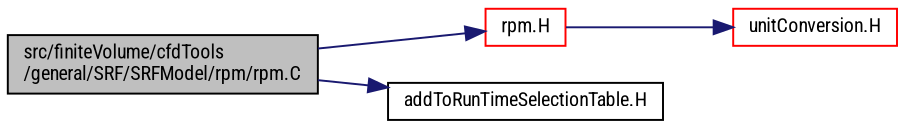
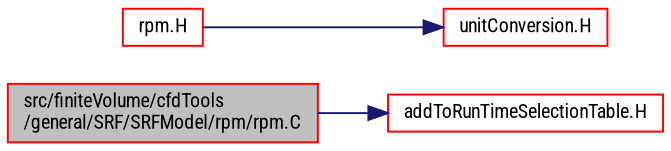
edge "src/finiteVolume/cfdTools /general/SRF/SRFModel/rpm/rpm.C" -> "rpm.H": removed
node "src/finiteVolume/cfdTools /general/SRF/SRFModel/rpm/rpm.C": color black -> red
node "addToRunTimeSelectionTable.H": color black -> red
